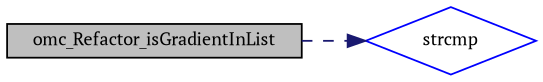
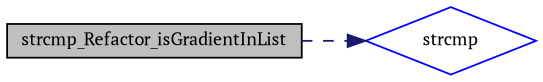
node "omc_Refactor_isGradientInList": label "omc_Refactor_isGradientInList" -> "strcmp_Refactor_isGradientInList"
